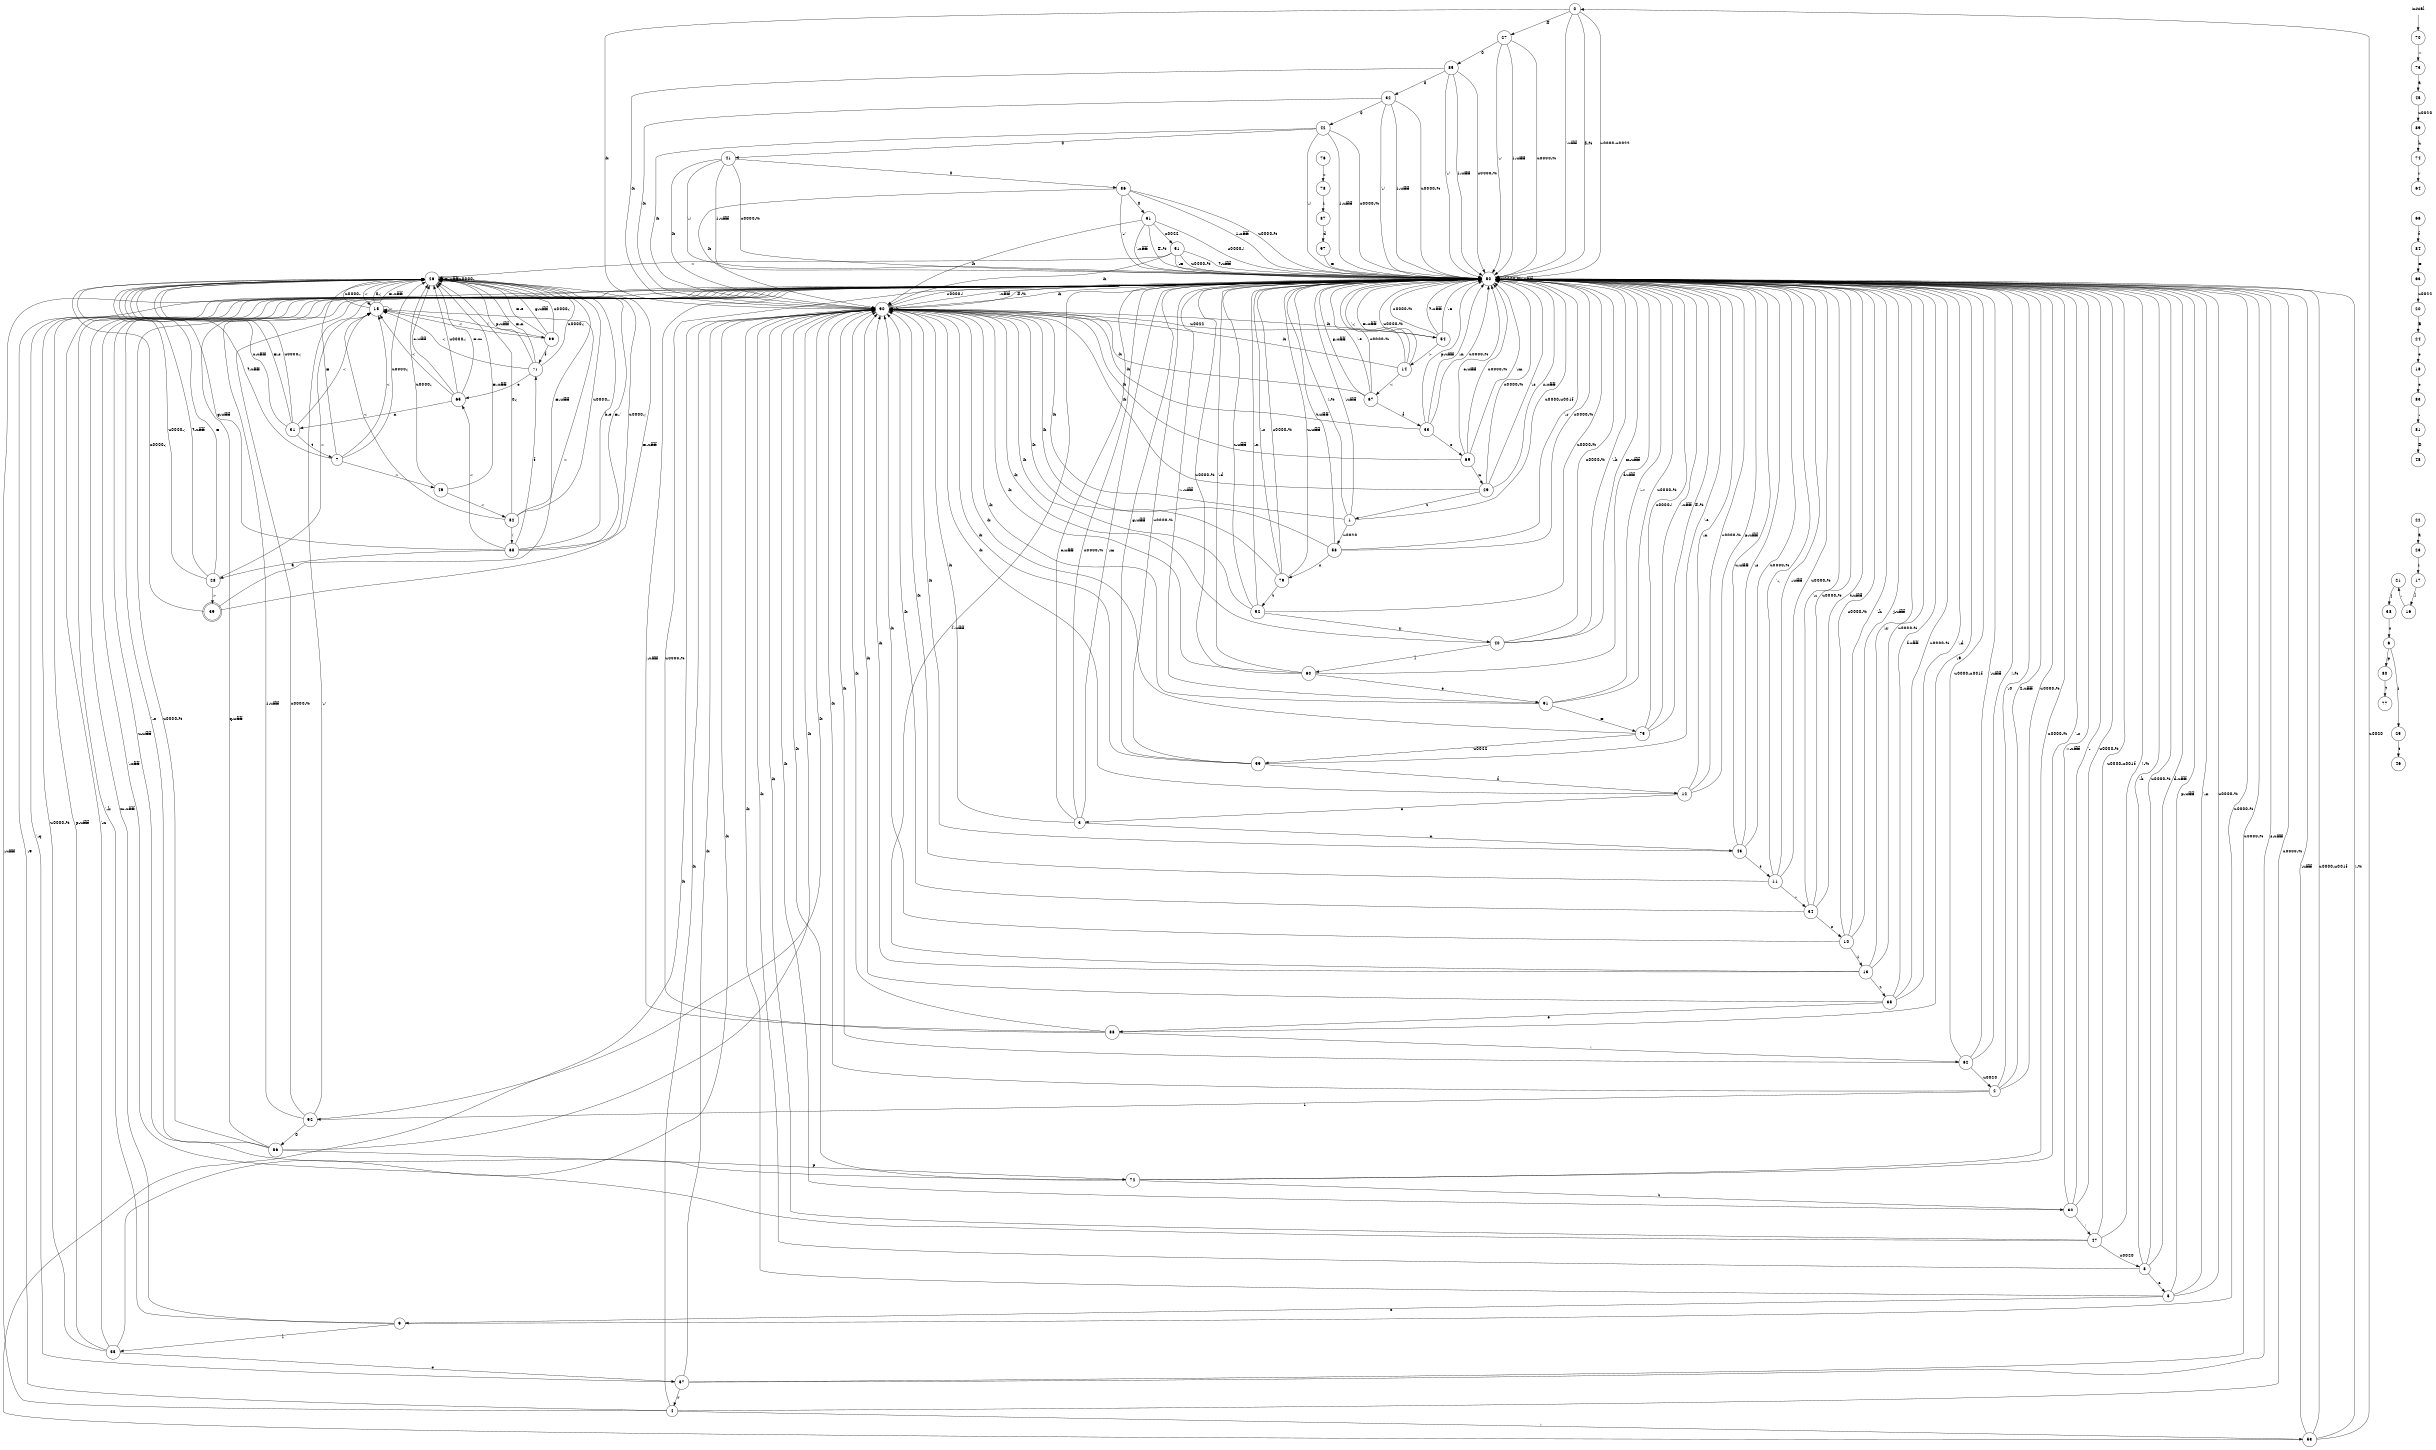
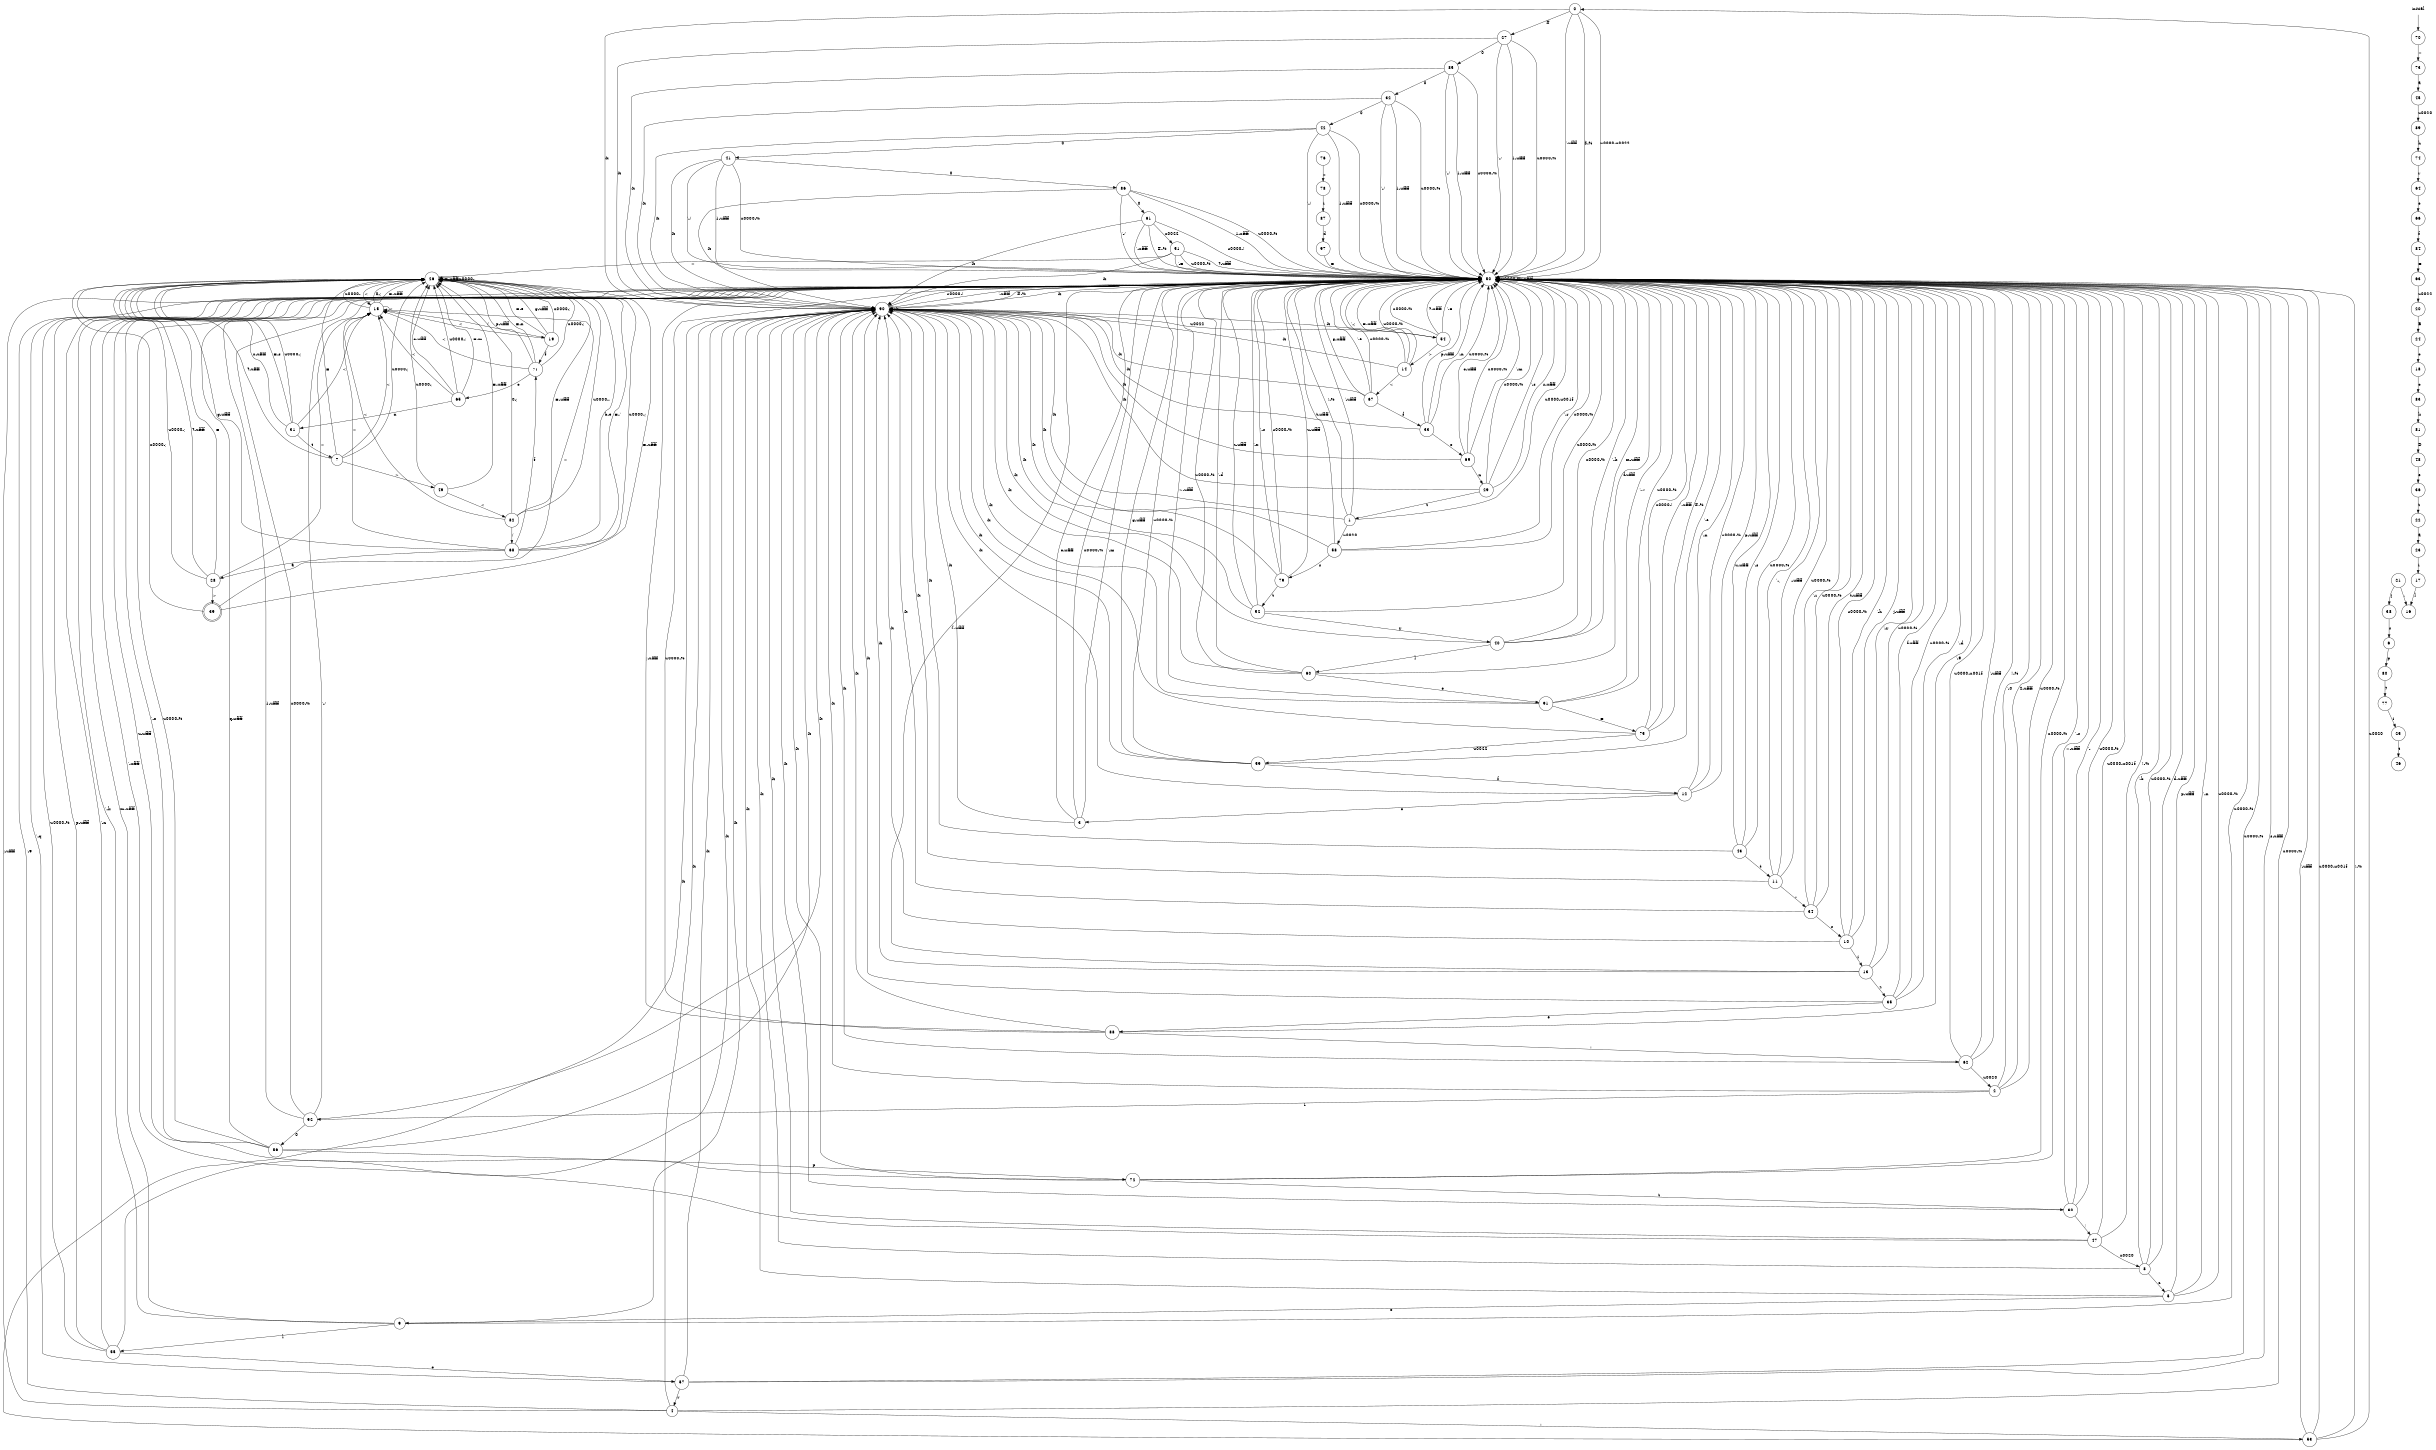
edge "27" -> "90": added, label "&"
edge "64" -> "66": added, label "e"
node "99": label "99" -> "19"
edge "83" -> "81": label "-" -> "k"
edge "68" -> "65": now "68" -> "15"
node "36": added
edge "16" -> "21": reversed
edge "6" -> "25": now "77" -> "25"
edge "3" -> "43": removed, label "n"
edge "9" -> "90": added, label "&"
